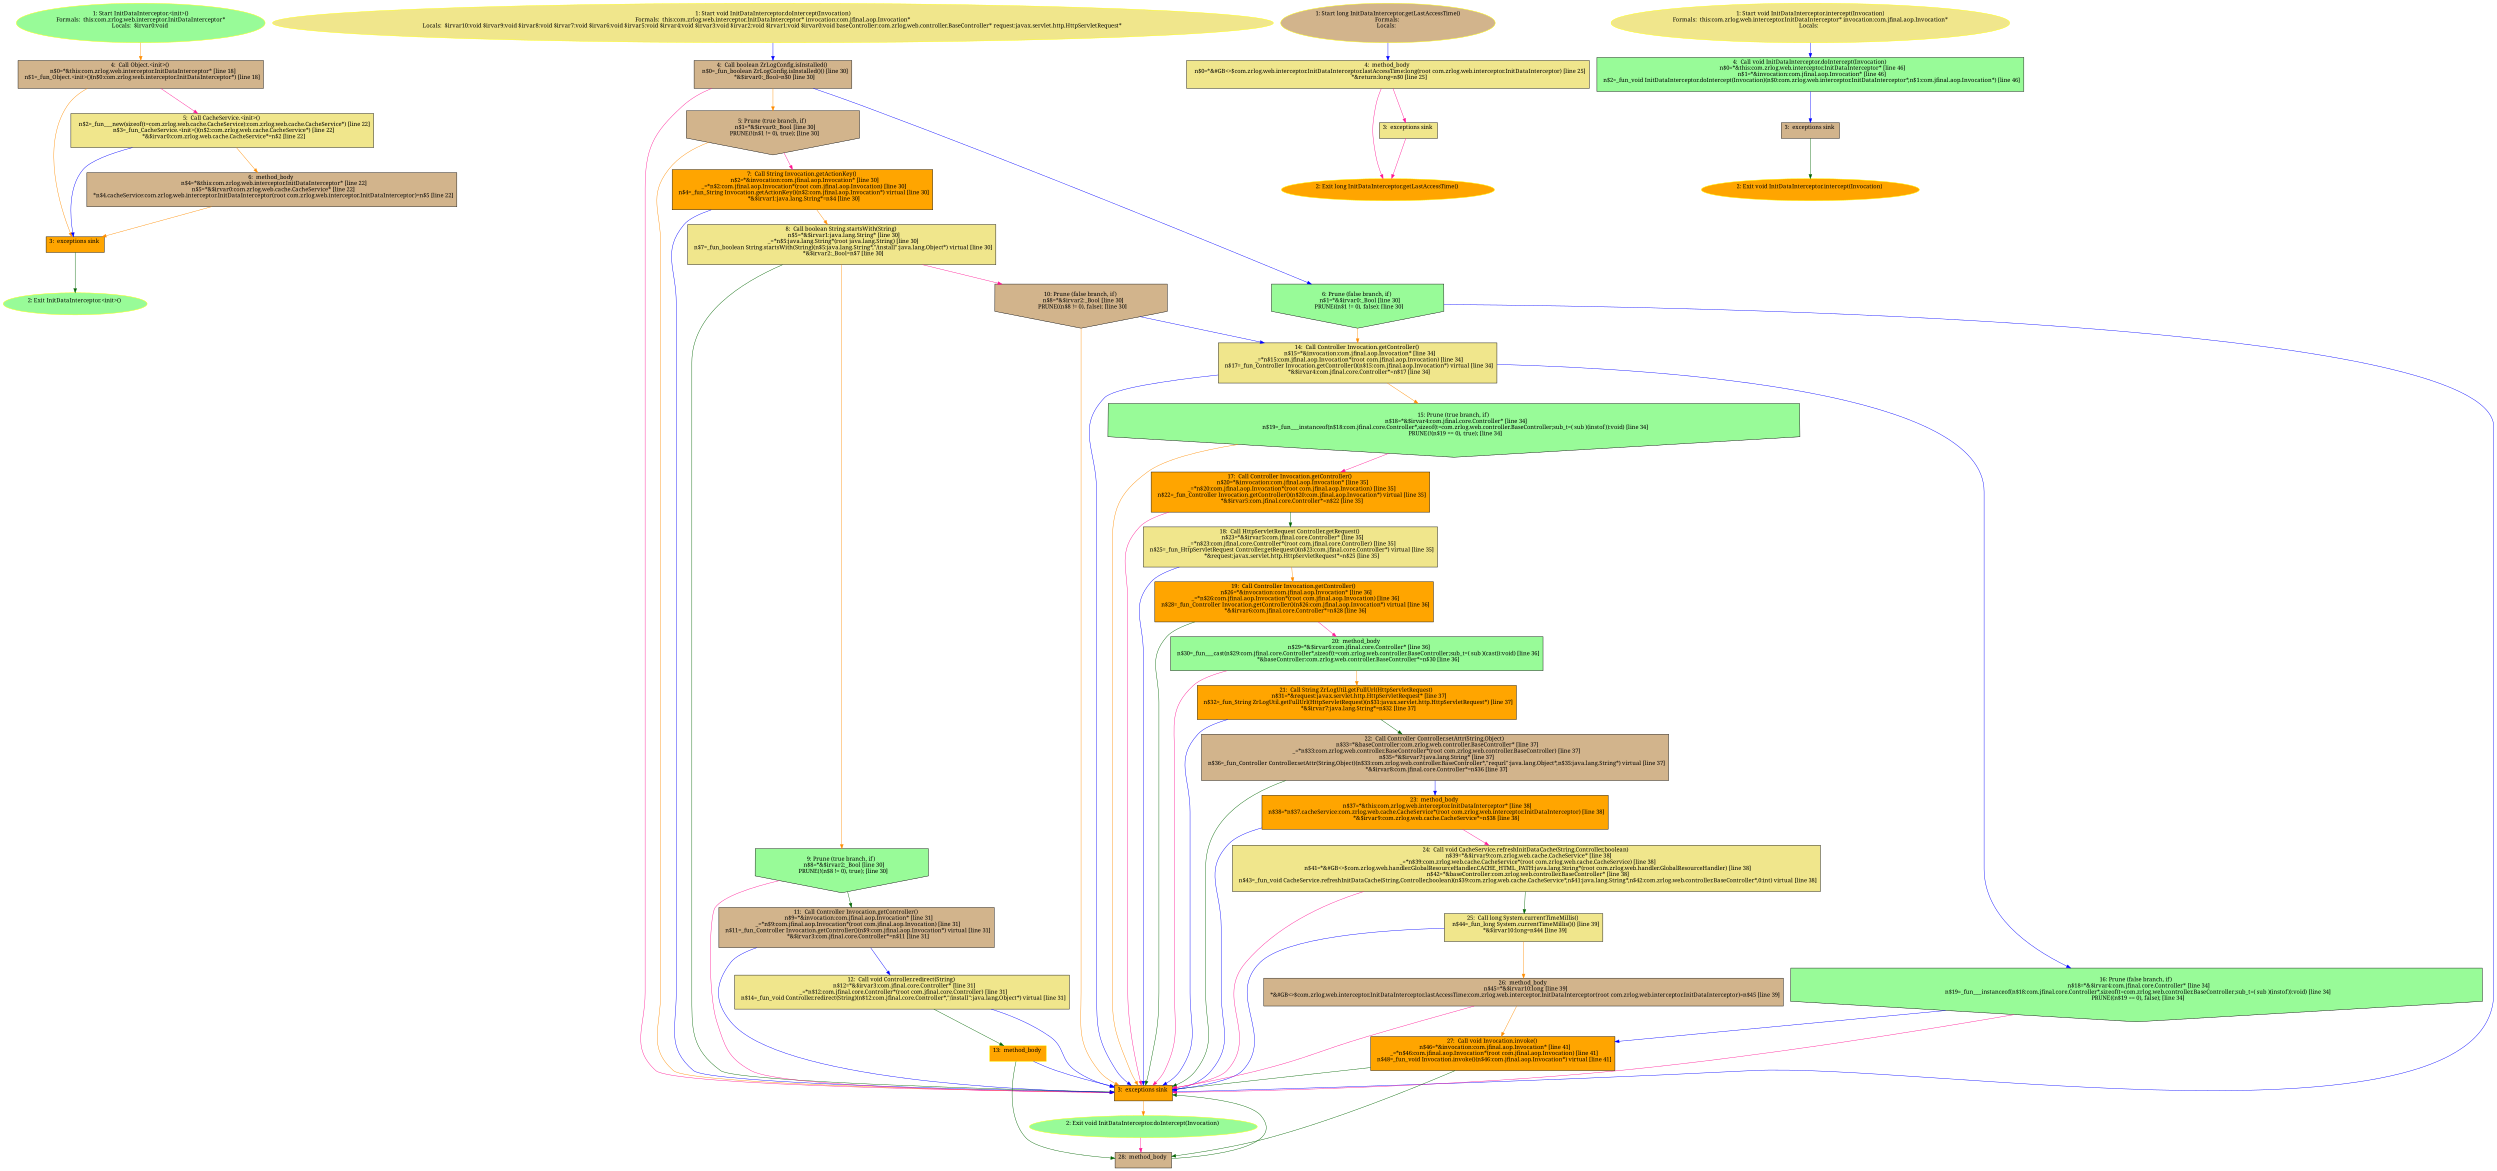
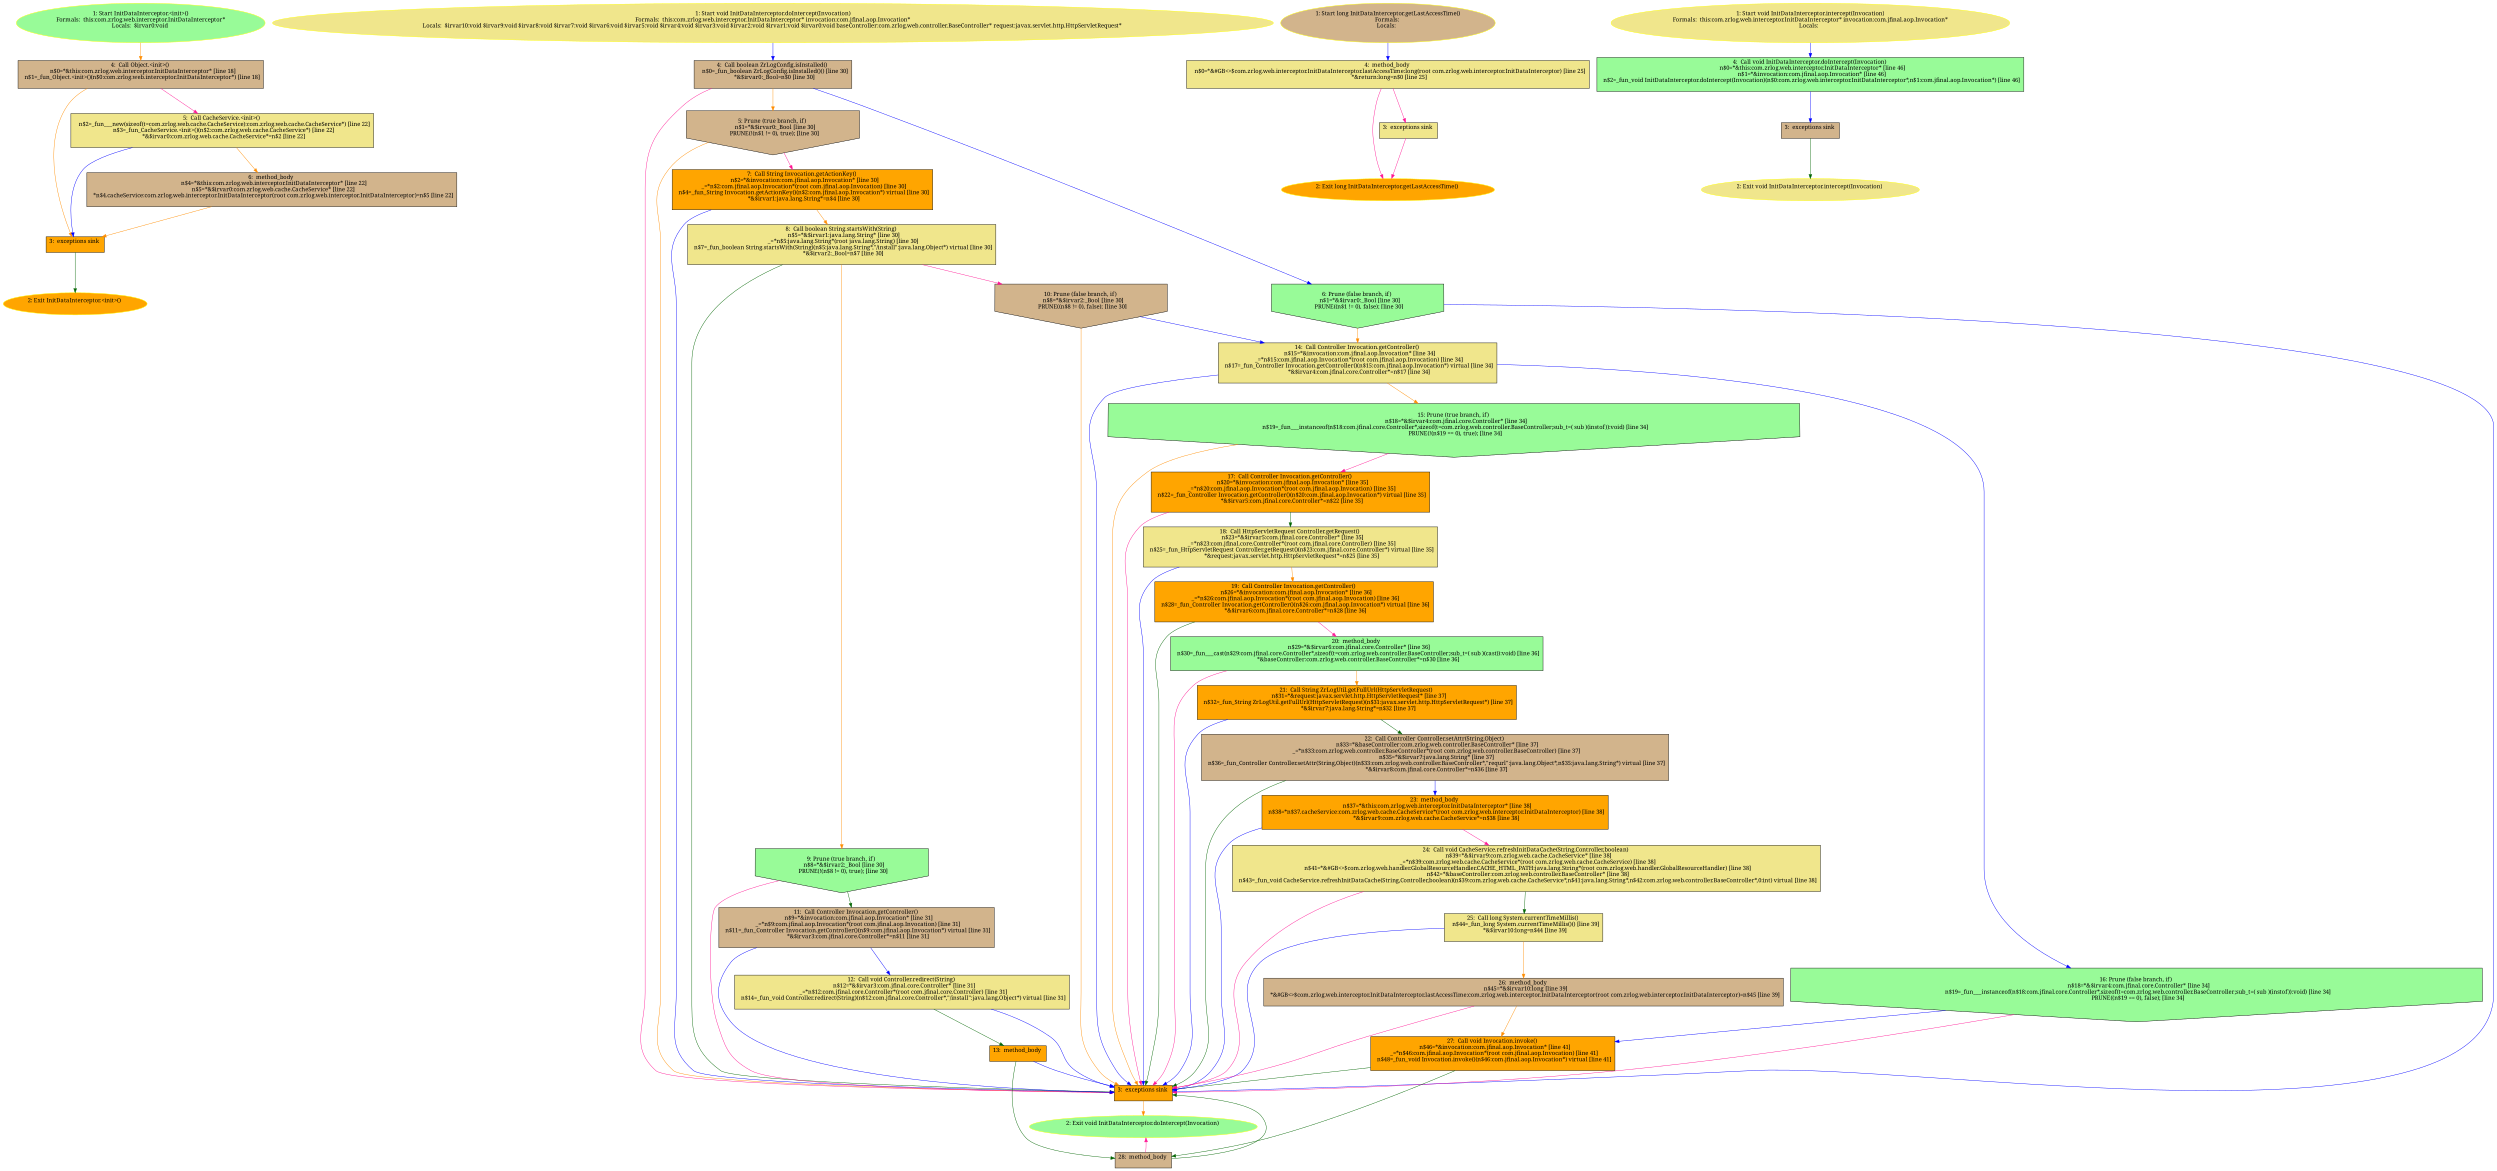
node "2: Exit void InitDataInterceptor.intercept(Invocation)": fillcolor orange -> khaki
node "2: Exit InitDataInterceptor.<init>()": fillcolor palegreen -> orange
node "13:  method_body": color yellow -> black
edge "2: Exit void InitDataInterceptor.doIntercept(Invocation)" -> "28:  method_body": reversed
